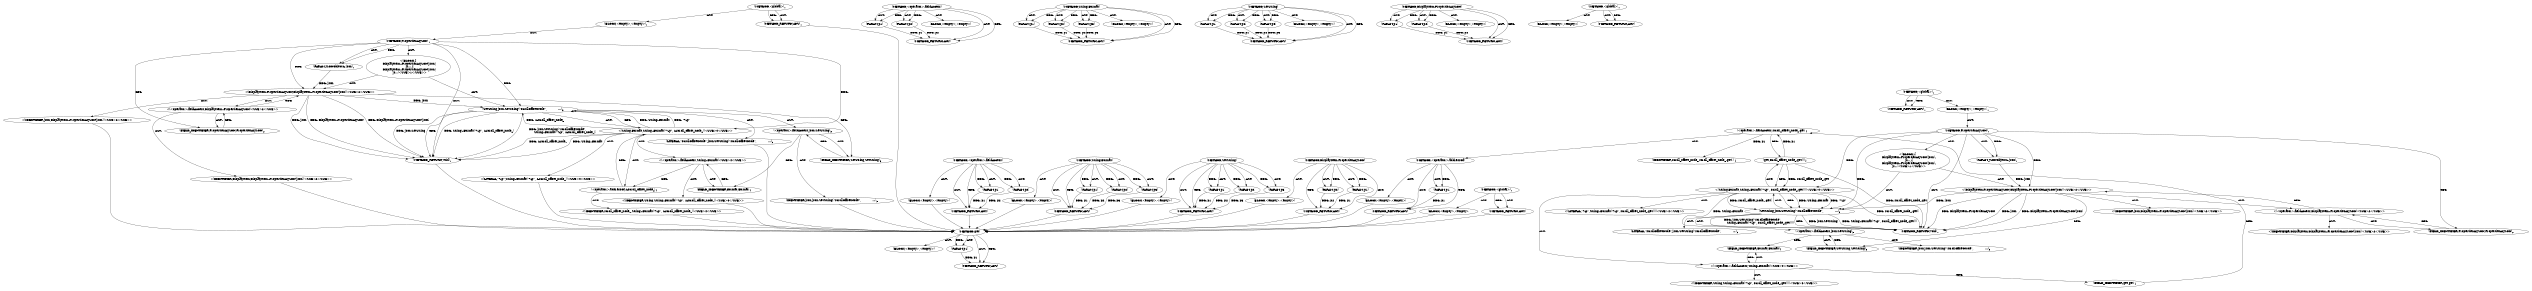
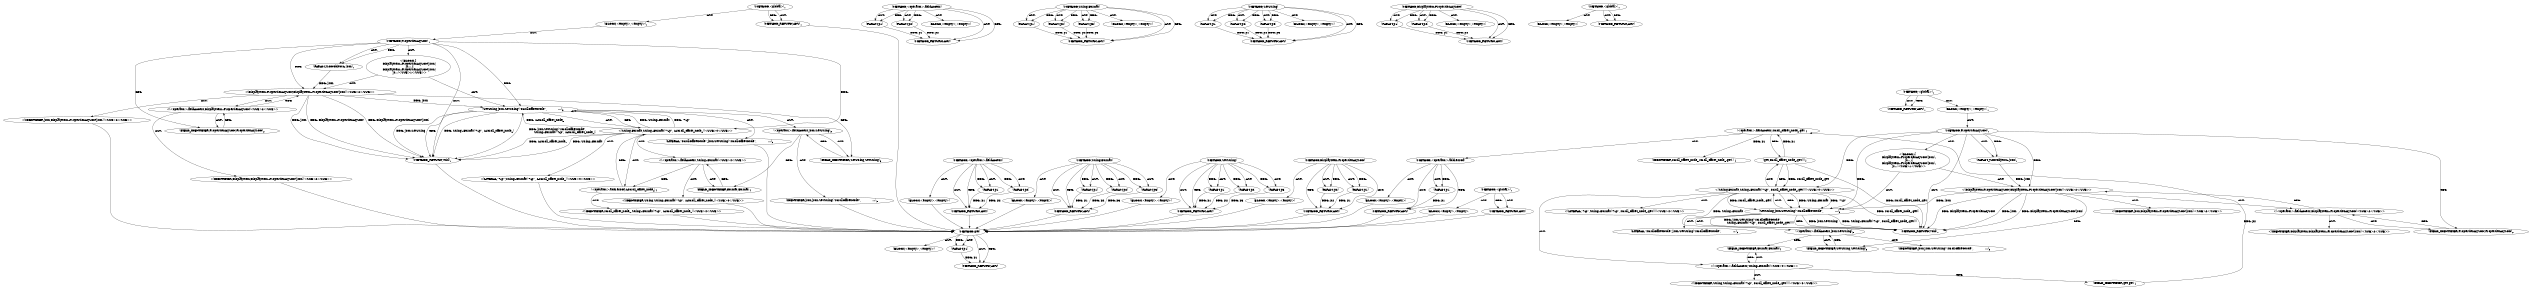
edge "(FIELD_IDENTIFIER,get,get)" -> "(<operator>.fieldAccess,scroll_offset_node_.get)": label "CFG: " -> "DDG: p2"
